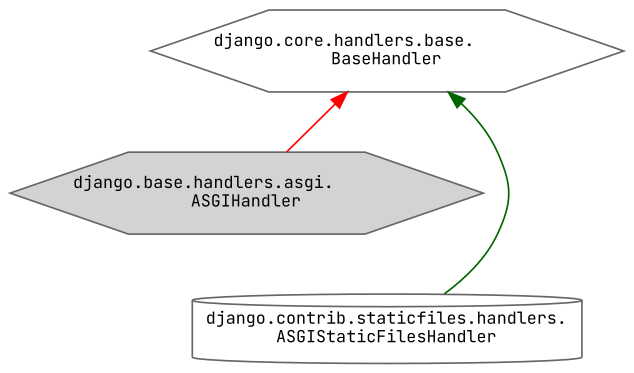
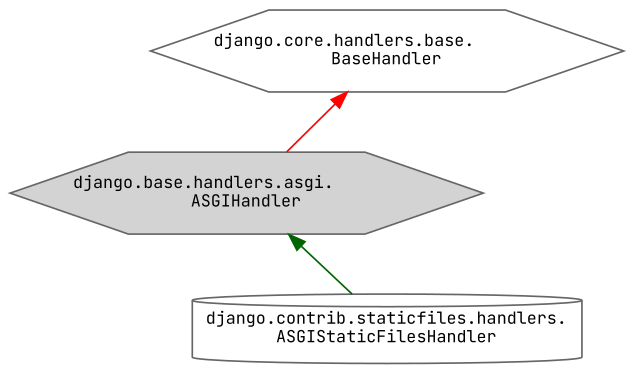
edge "django.contrib.staticfiles.handlers. ASGIStaticFilesHandler" -> "django.core.handlers.base. BaseHandler": now "django.contrib.staticfiles.handlers. ASGIStaticFilesHandler" -> "django.base.handlers.asgi. ASGIHandler"
